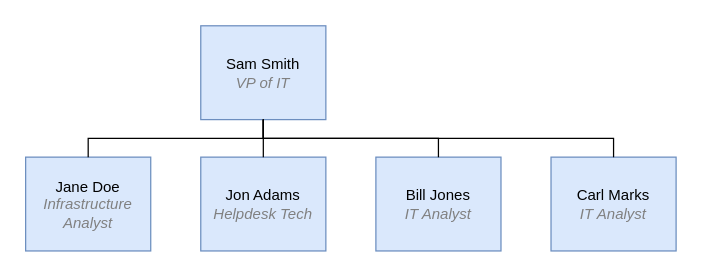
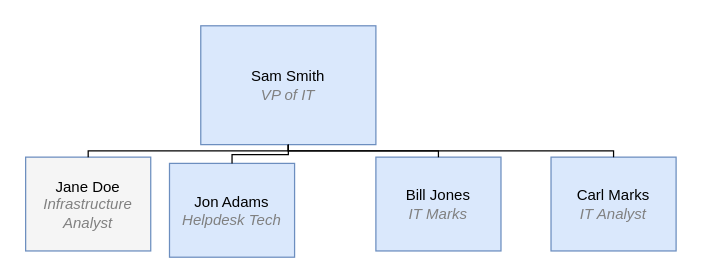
node "Sam Smith VP of IT": size 125x94 -> 175x119
node "Jane Doe Infrastructure Analyst": fillcolor #dae8fc -> #f5f5f5
node "Jon Adams Helpdesk Tech": moved (263, 204) -> (232, 210)
node "Bill Jones IT Analyst": label "Bill Jones IT Analyst" -> "Bill Jones IT Marks"
